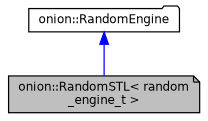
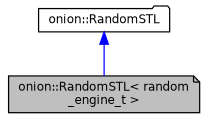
node "onion::RandomEngine": label "onion::RandomEngine" -> "onion::RandomSTL"
